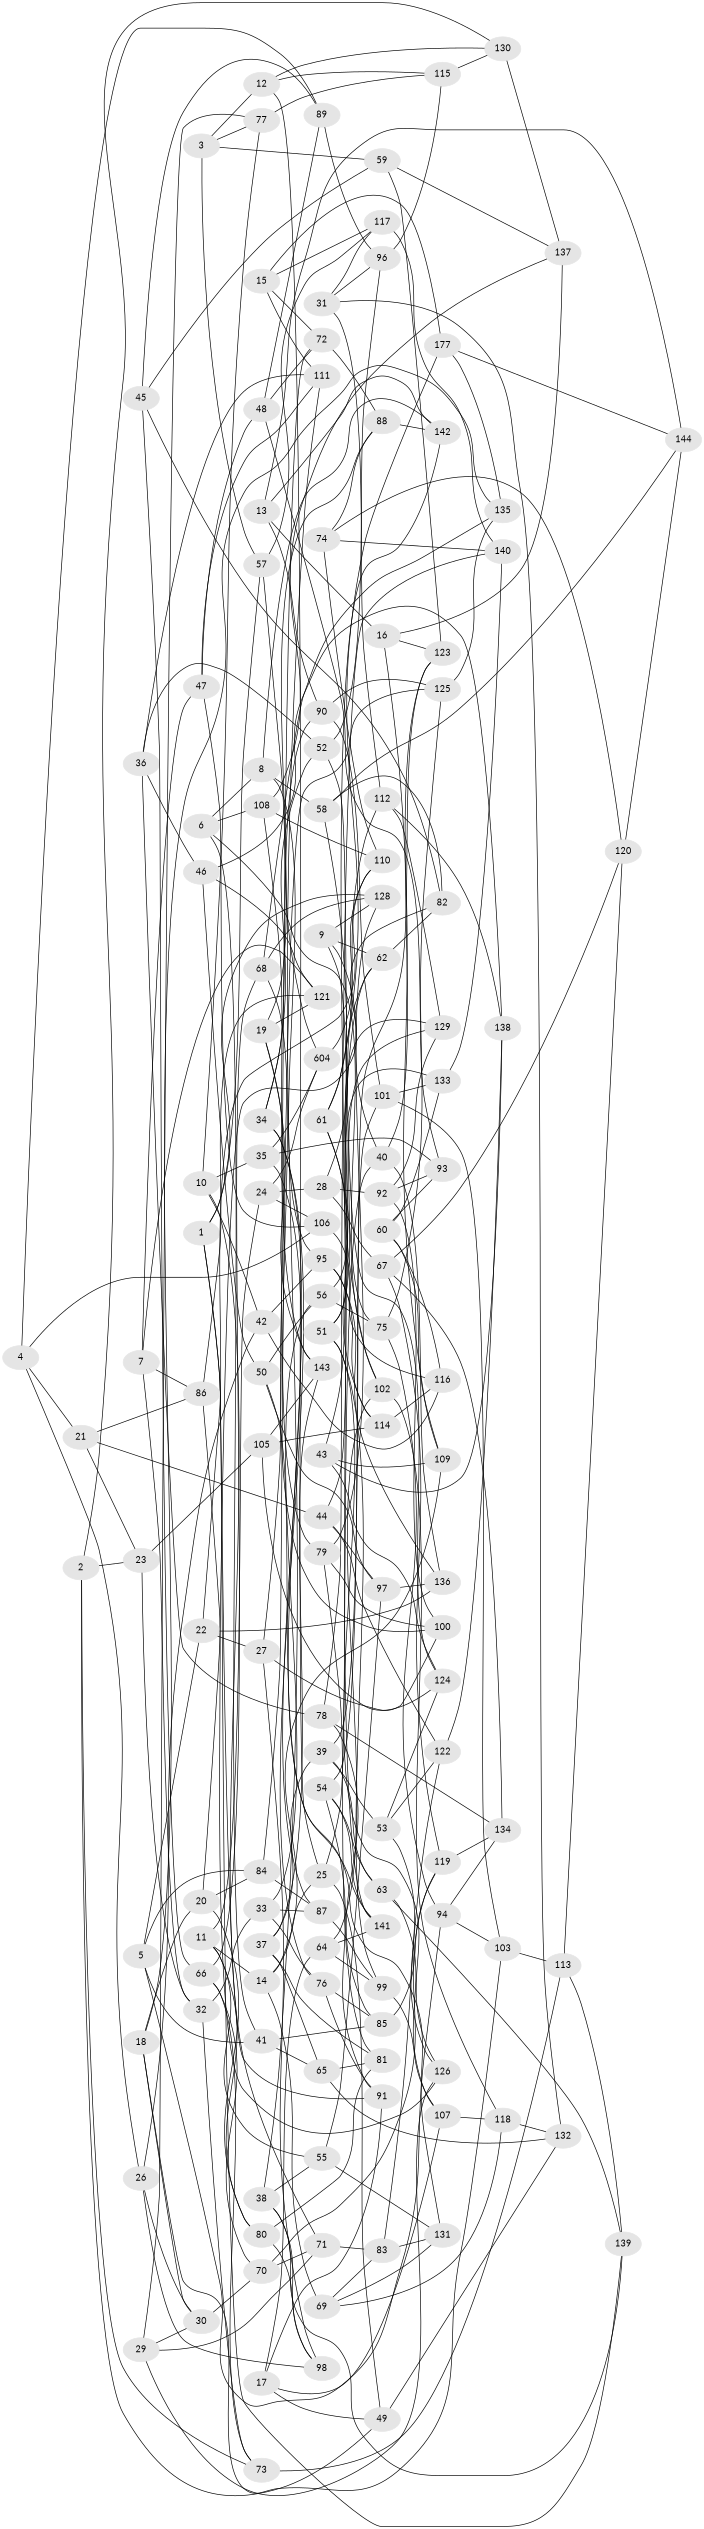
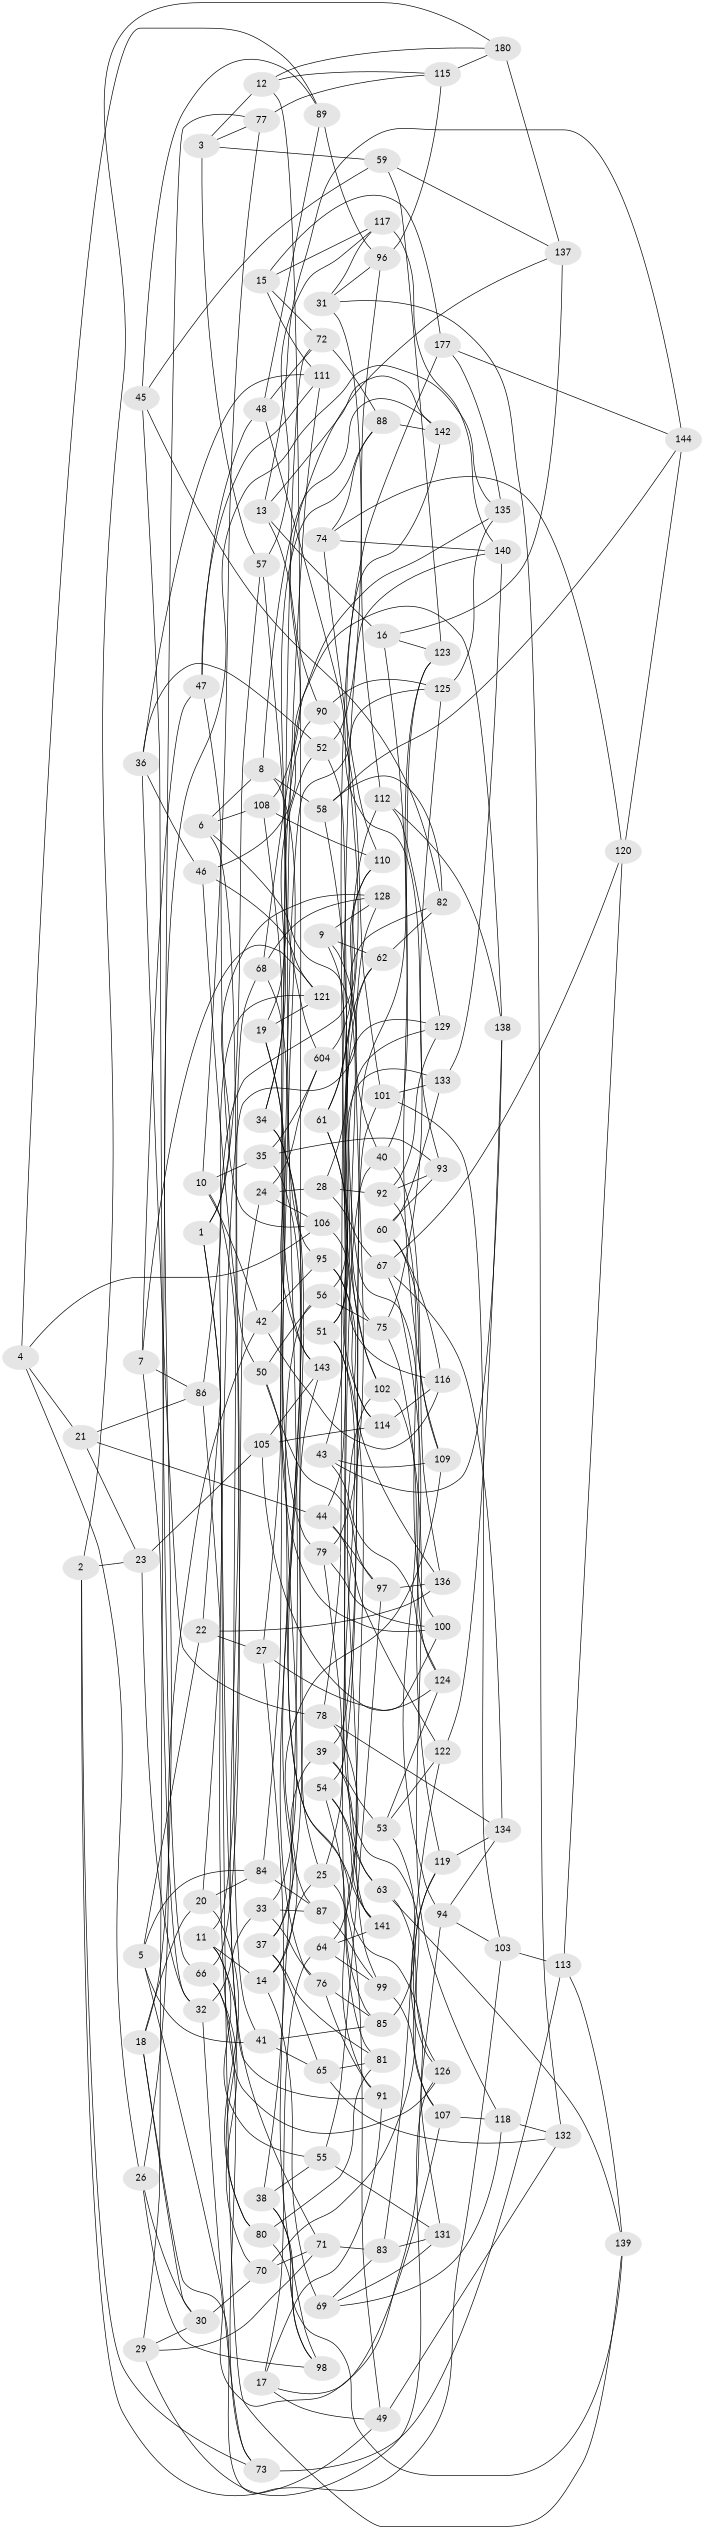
node "130": label "130" -> "180"
